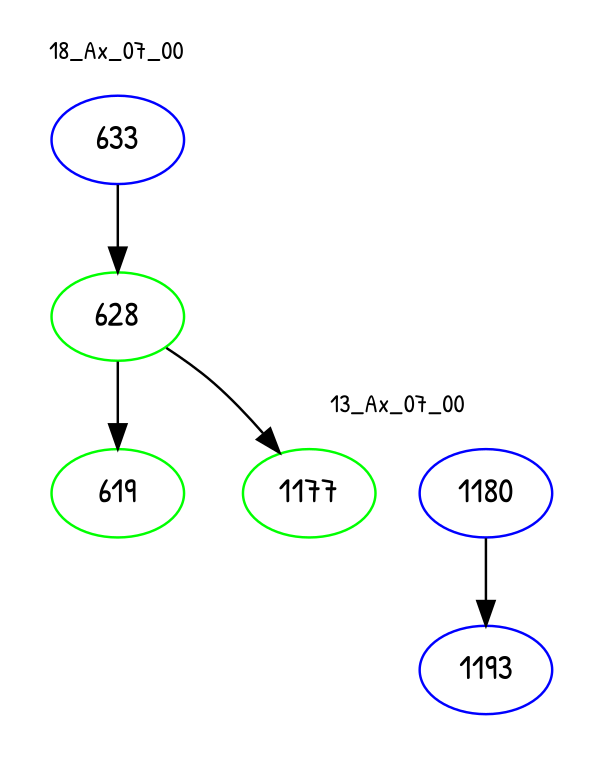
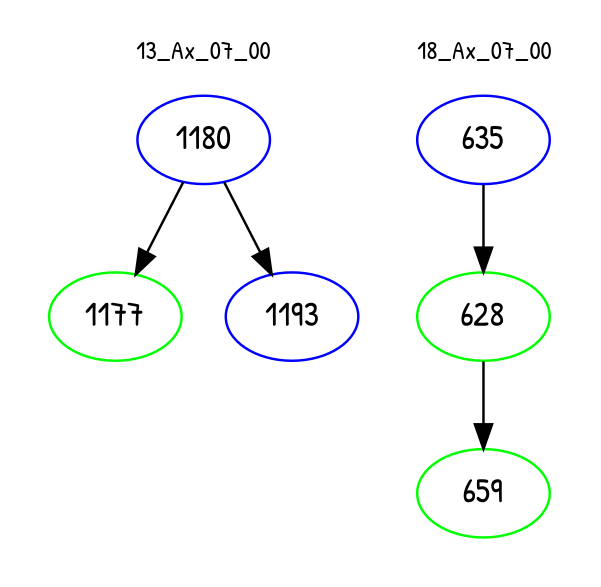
node "633": label "633" -> "635"
edge "628" -> "1177": now "1180" -> "1177"
node "619": label "619" -> "659"
